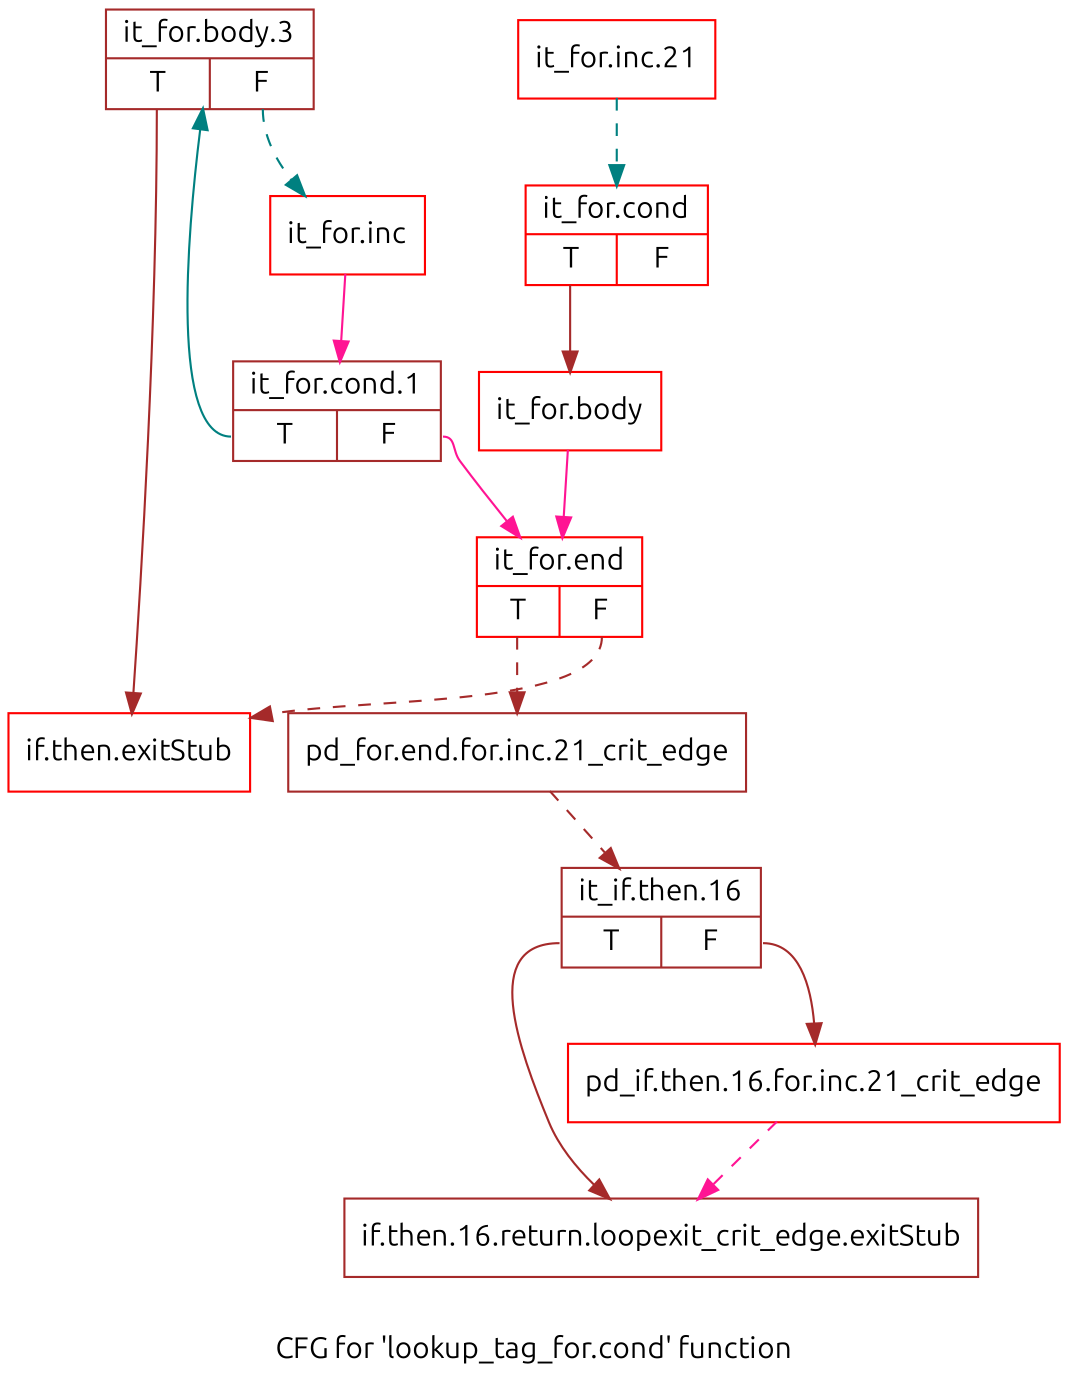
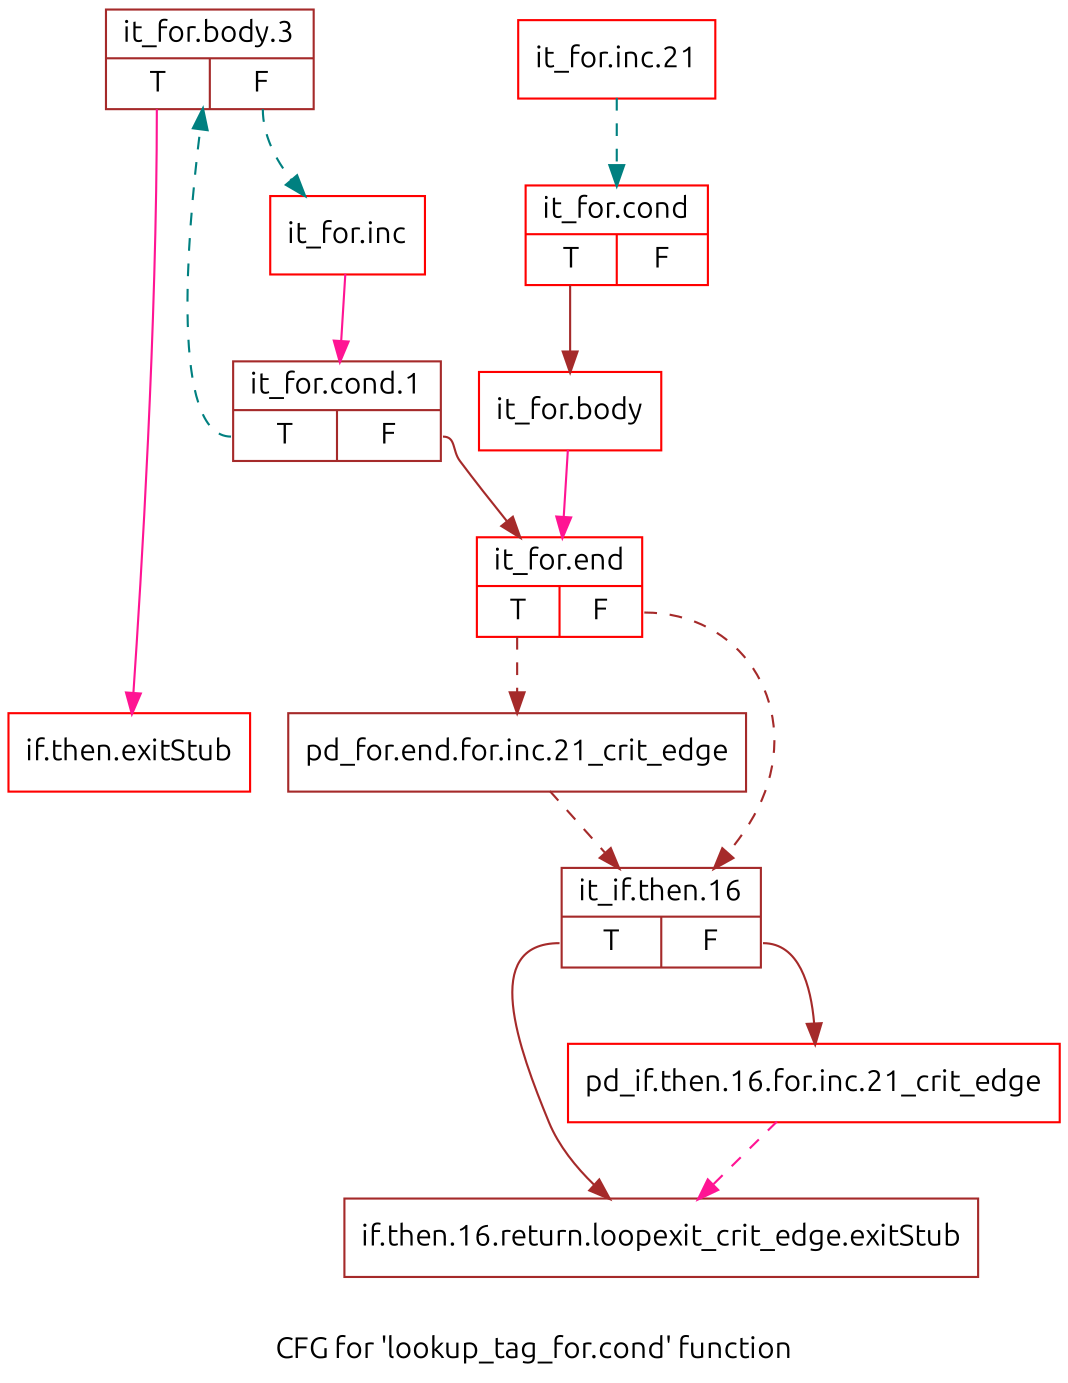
edge "it_for.cond.1" -> "it_for.body.3": style solid -> dashed
edge "it_for.body.3" -> "if.then.exitStub": color brown -> deeppink
edge "it_for.cond.1" -> "it_for.end": color deeppink -> brown
edge "it_for.end" -> "if.then.exitStub": now "it_for.end" -> "it_if.then.16"
